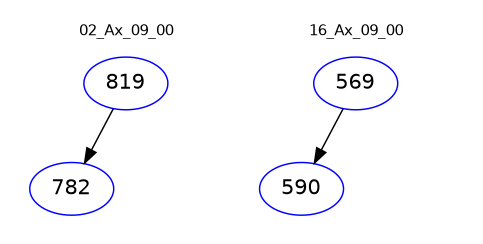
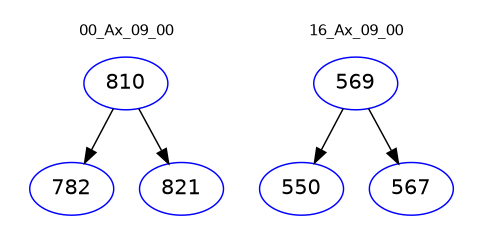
cluster "02_Ax_09_00": label "02_Ax_09_00" -> "00_Ax_09_00"
node "819": label "819" -> "810"
node "821": added
node "590": label "590" -> "550"
node "567": added
